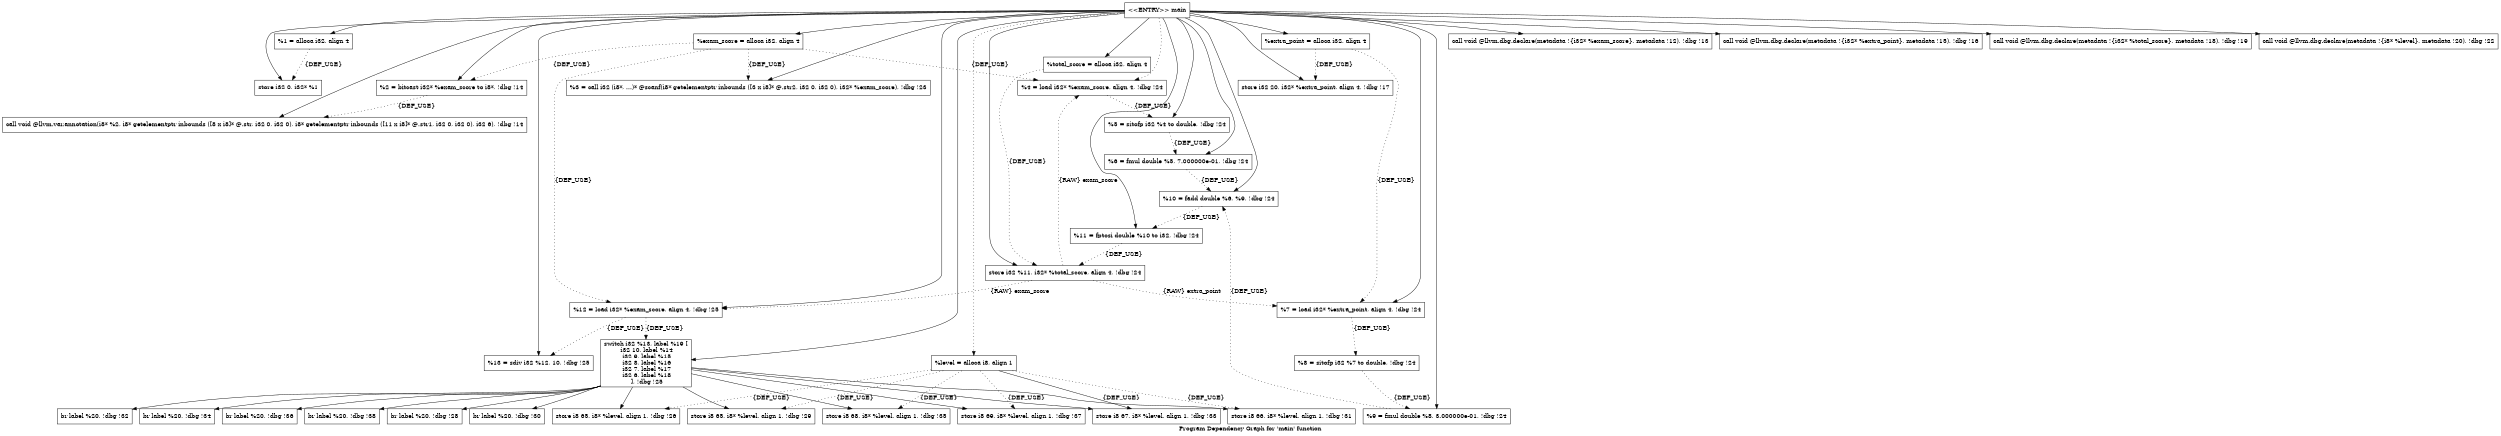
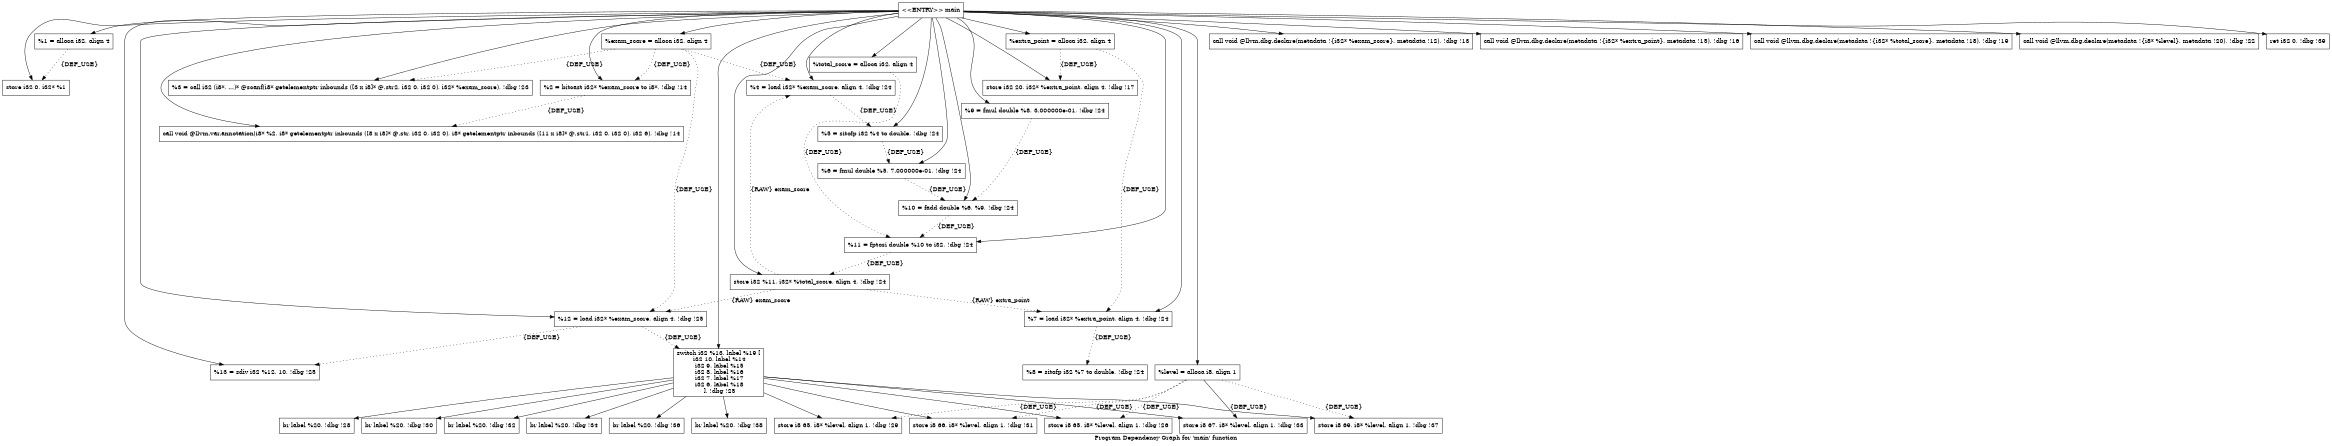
node "ret i32 0, !dbg !39": added
edge "<<ENTRY>> main" -> "%4 = load i32* %exam_score, align 4, !dbg !24": style dotted -> solid
edge "<<ENTRY>> main" -> "%level = alloca i8, align 1": style dotted -> solid
edge "%total_score = alloca i32, align 4" -> "store i32 %11, i32* %total_score, align 4, !dbg !24": now "%total_score = alloca i32, align 4" -> "%11 = fptosi double %10 to i32, !dbg !24"
edge "%8 = sitofp i32 %7 to double, !dbg !24" -> "%9 = fmul double %8, 3.000000e-01, !dbg !24": removed, label "{DEF_USE}"
node "store i8 68, i8* %level, align 1, !dbg !35": removed
